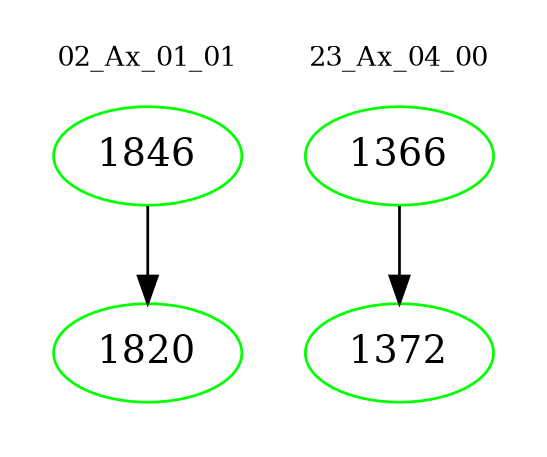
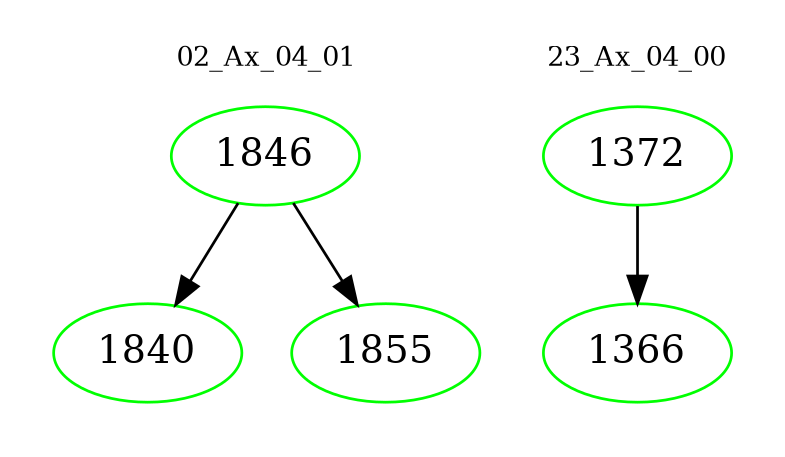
cluster "02_Ax_01_01": label "02_Ax_01_01" -> "02_Ax_04_01"
edge "1366" -> "1372": reversed
node "1820": label "1820" -> "1840"
node "1855": added
